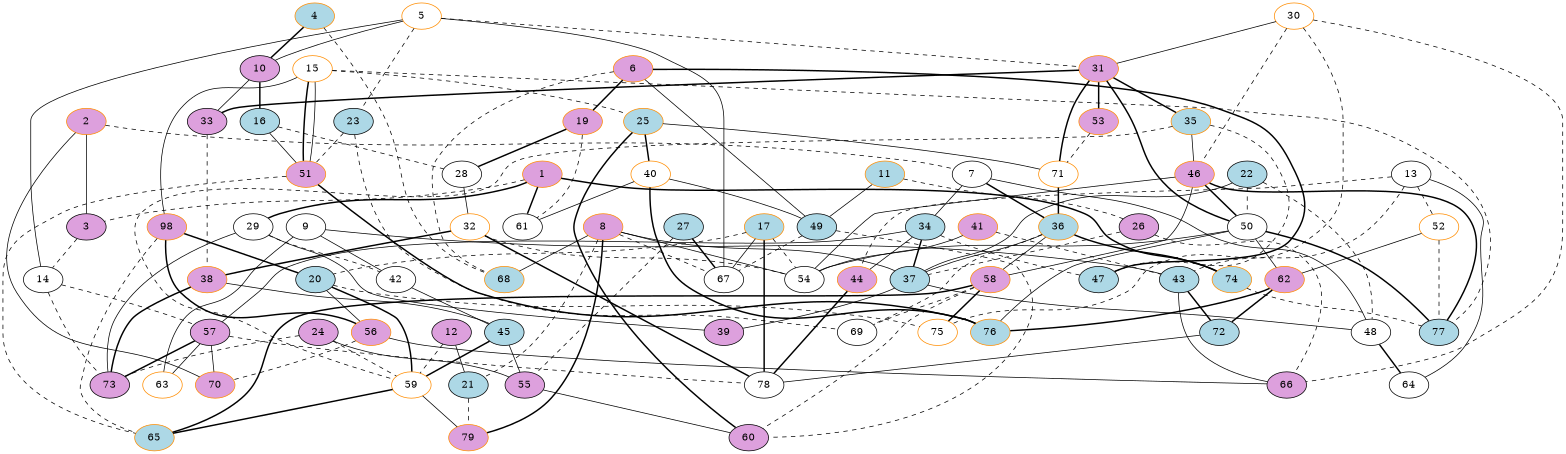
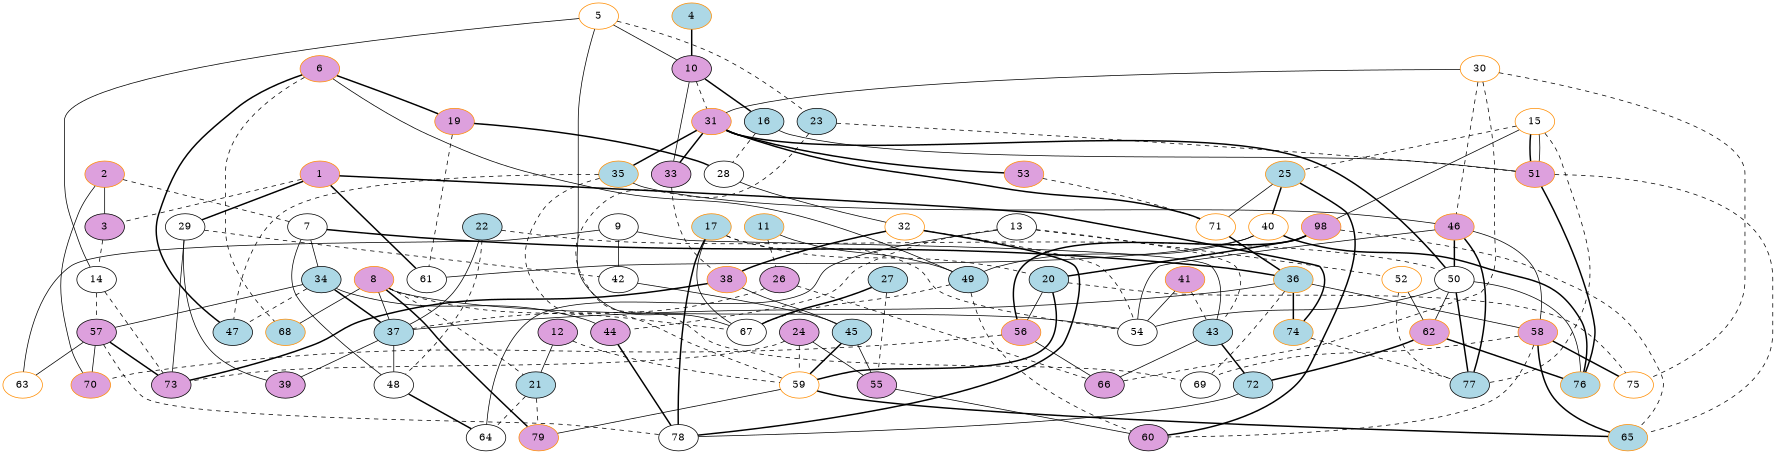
edge "5" -- "31": now "10" -- "31"
edge "4" -- "68": removed
node "44": color darkorange -> black
edge "21" -- "64": added
